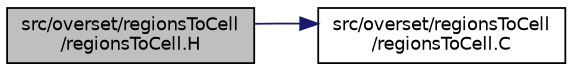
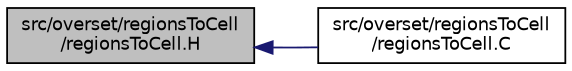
edge "src/overset/regionsToCell /regionsToCell.H" -> "src/overset/regionsToCell /regionsToCell.C": reversed
